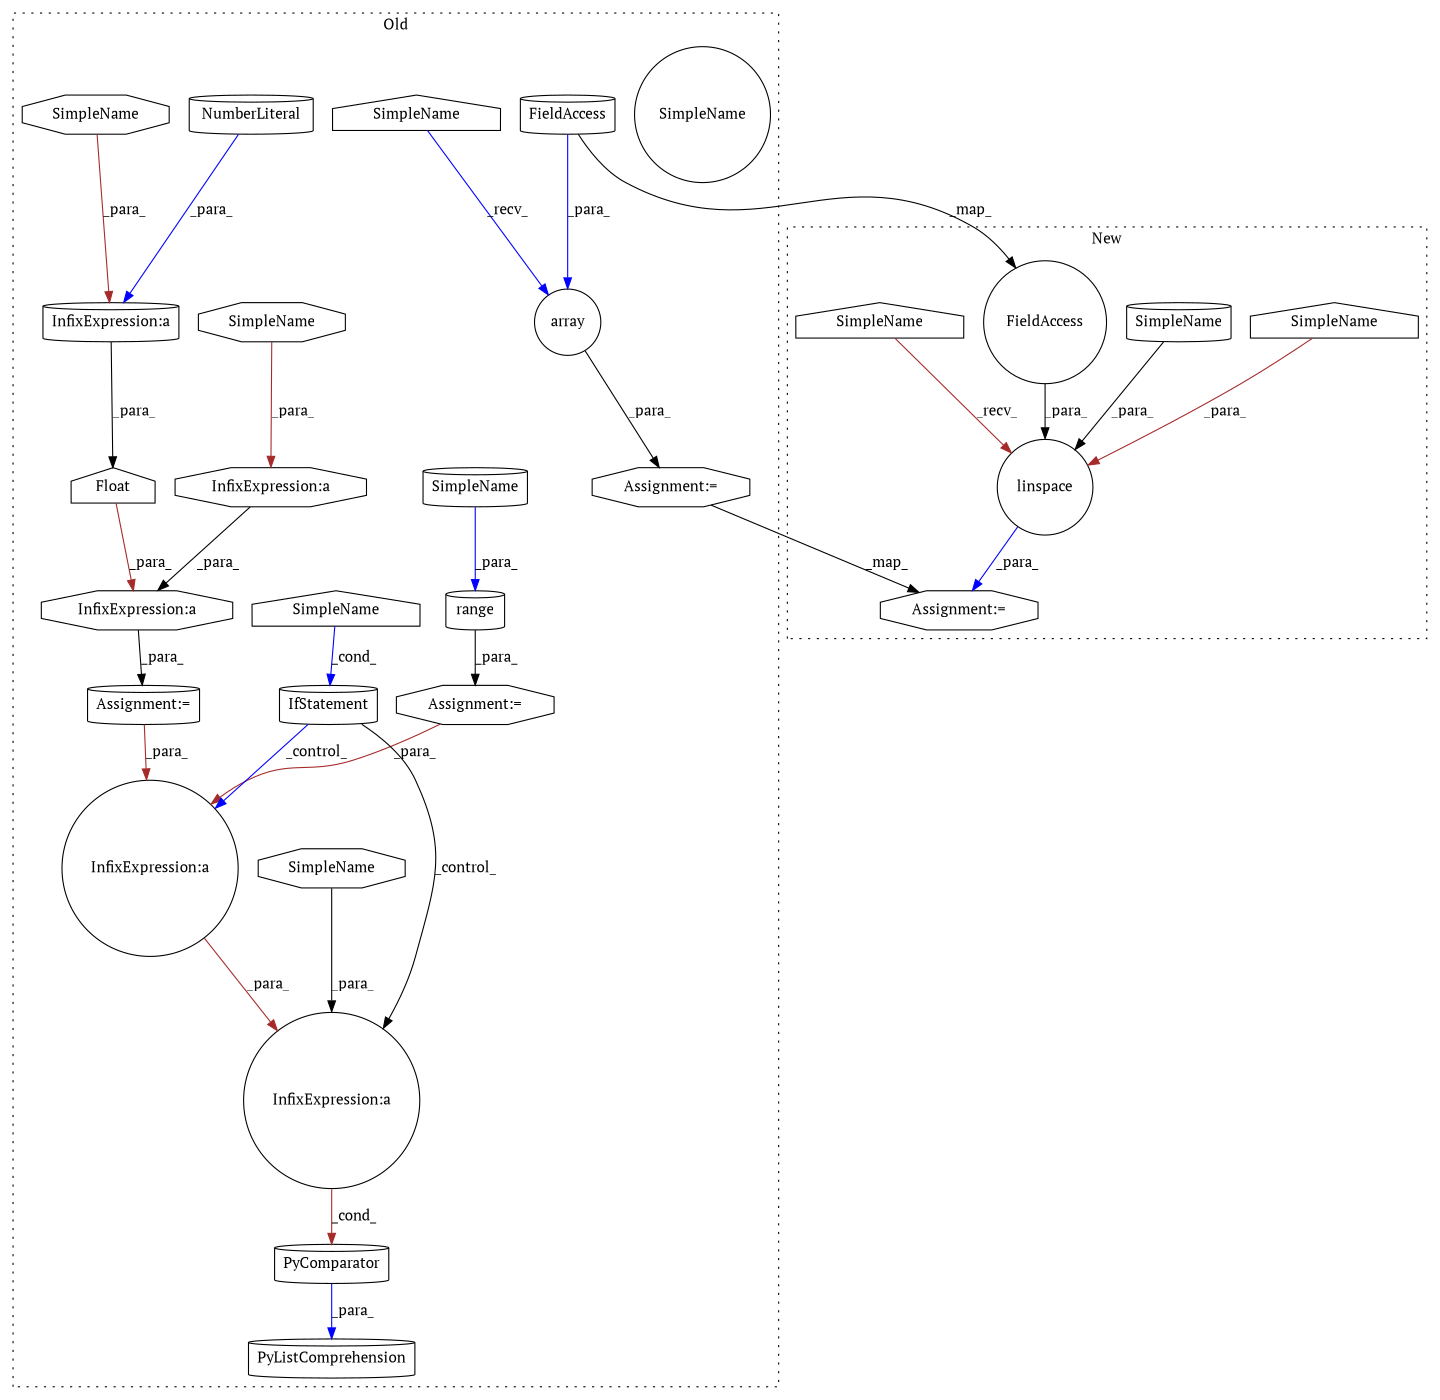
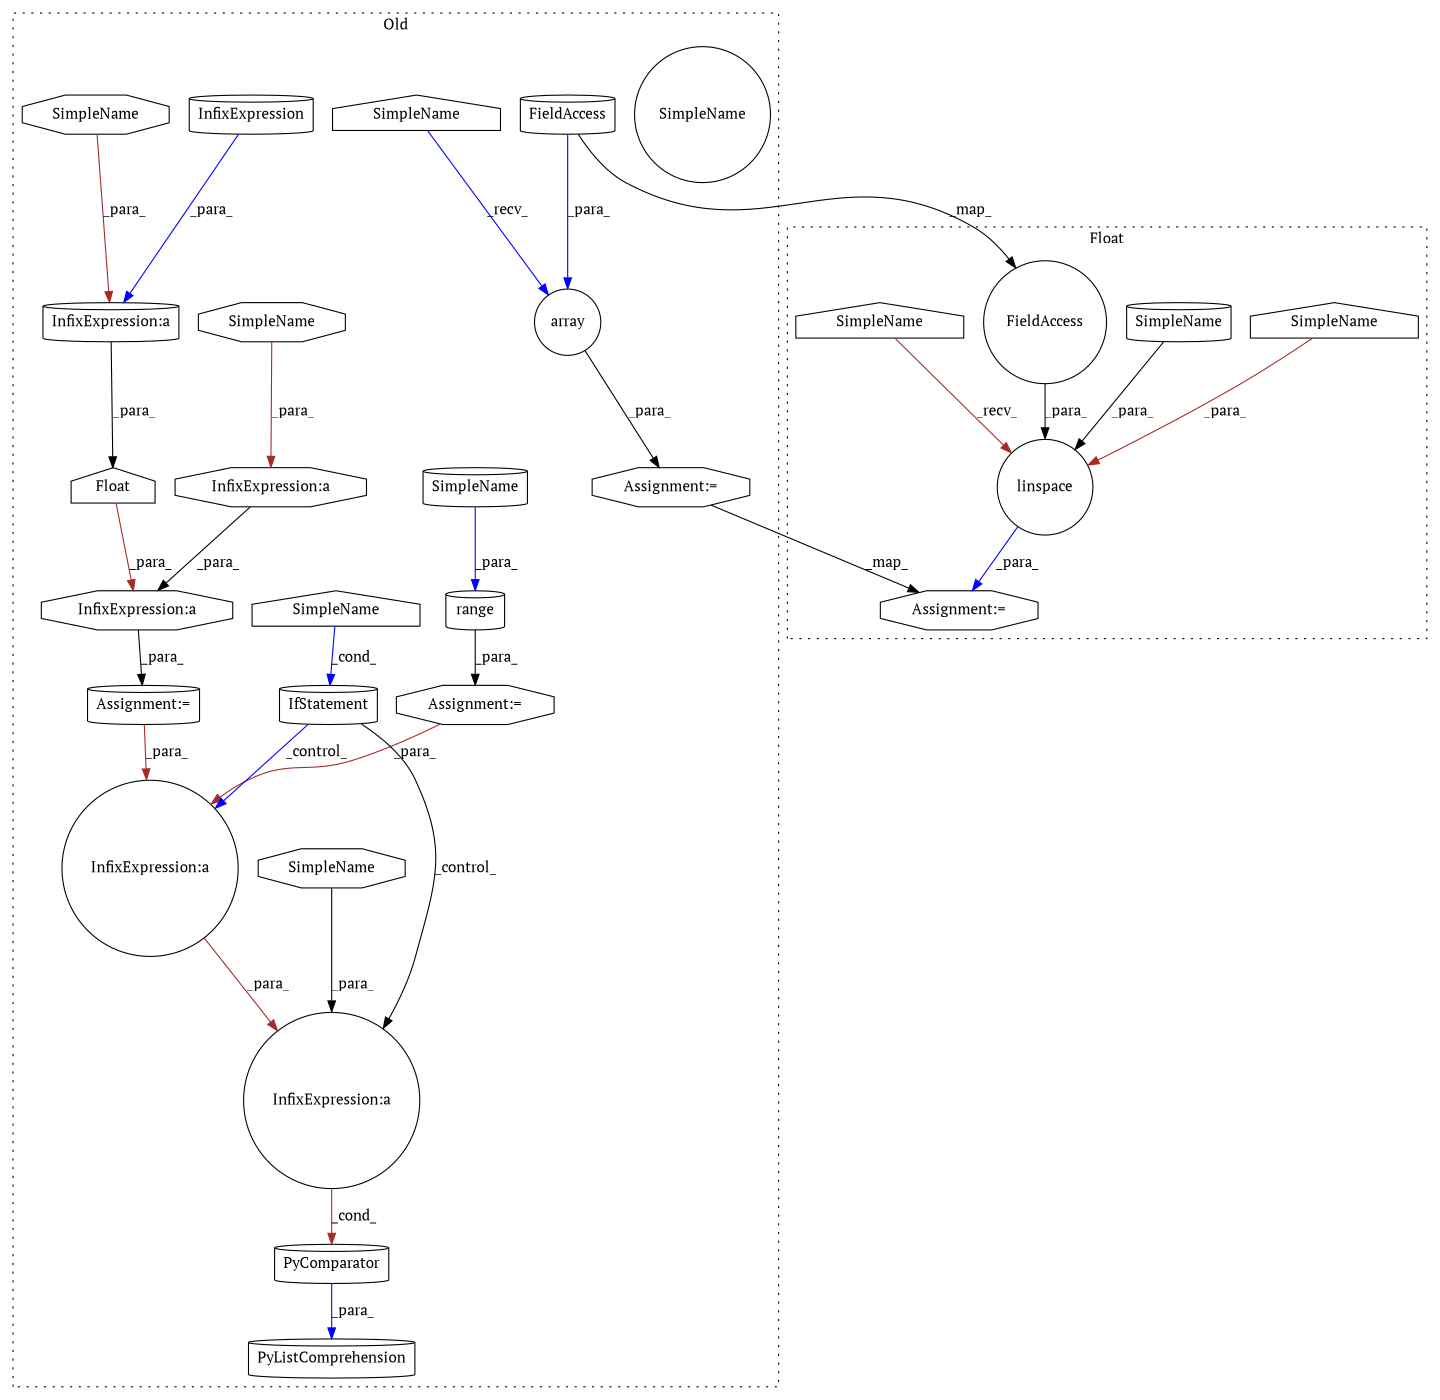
node "NumberLiteral": label "NumberLiteral" -> "InfixExpression"
cluster "New": label "New" -> "Float"
